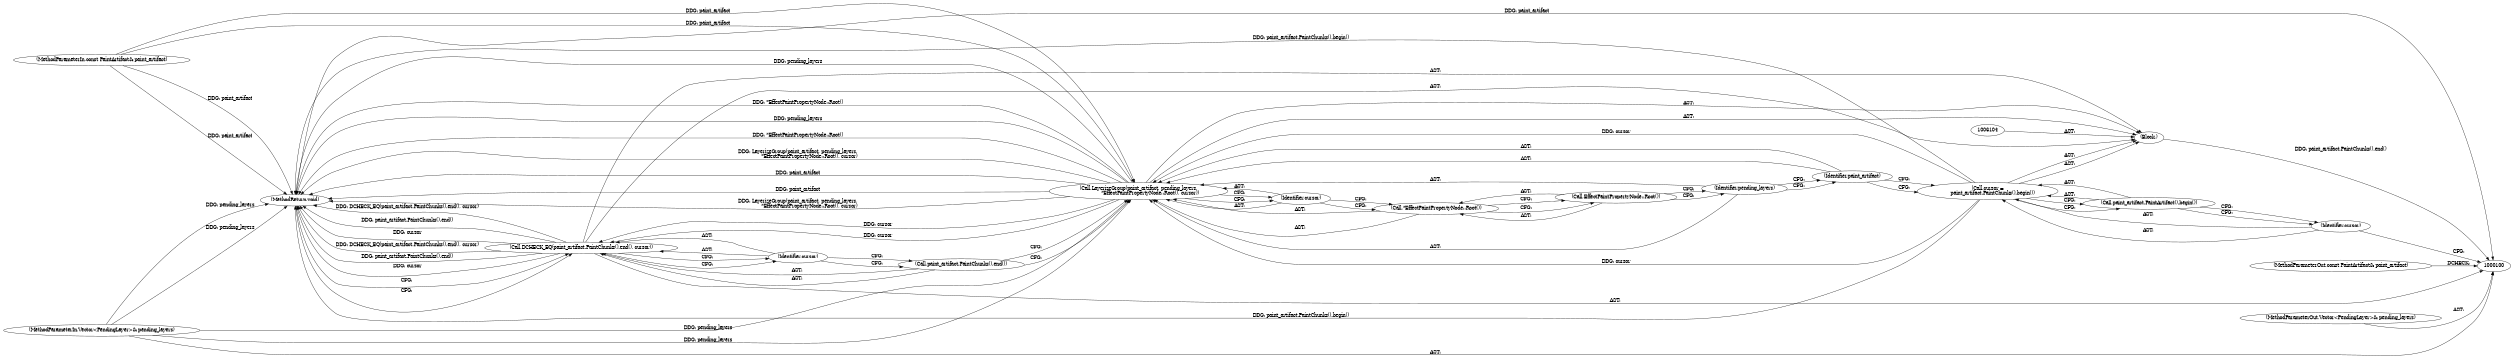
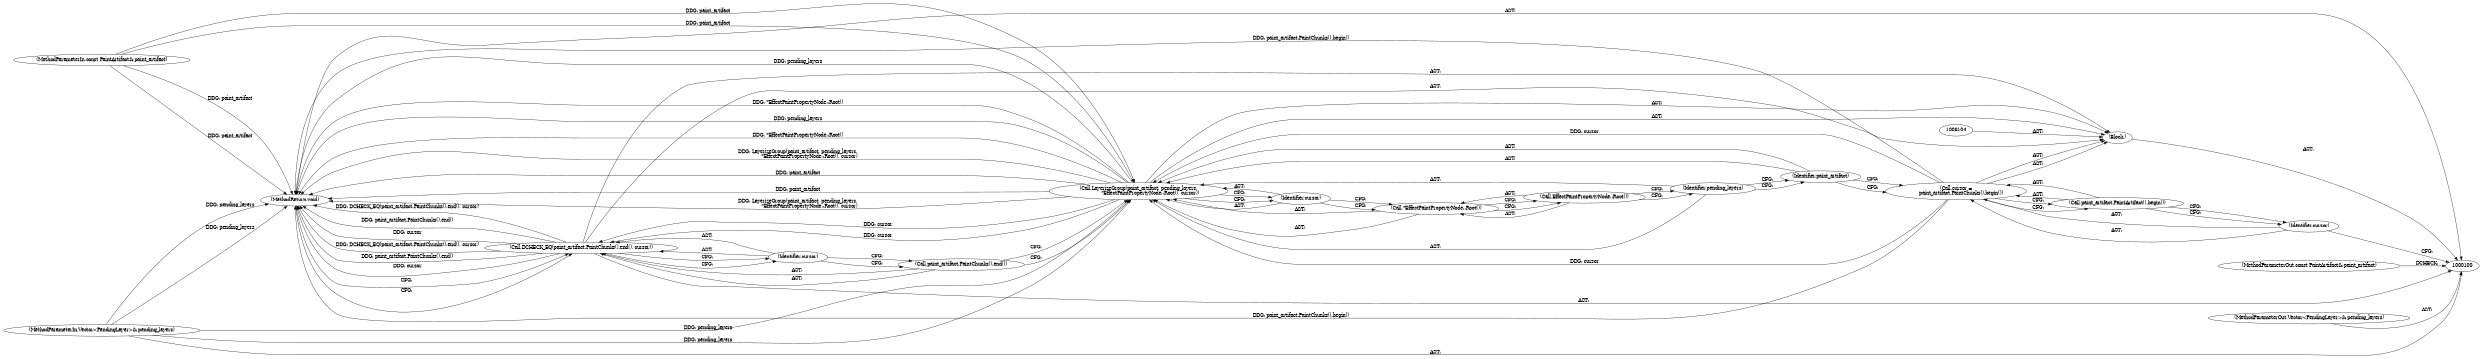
edge "(MethodReturn,void)" -> "1000100": label "DDG: paint_artifact" -> "AST: "
edge "(Block,)" -> "1000100": label "DDG: paint_artifact.PaintChunks().end()" -> "AST: "
